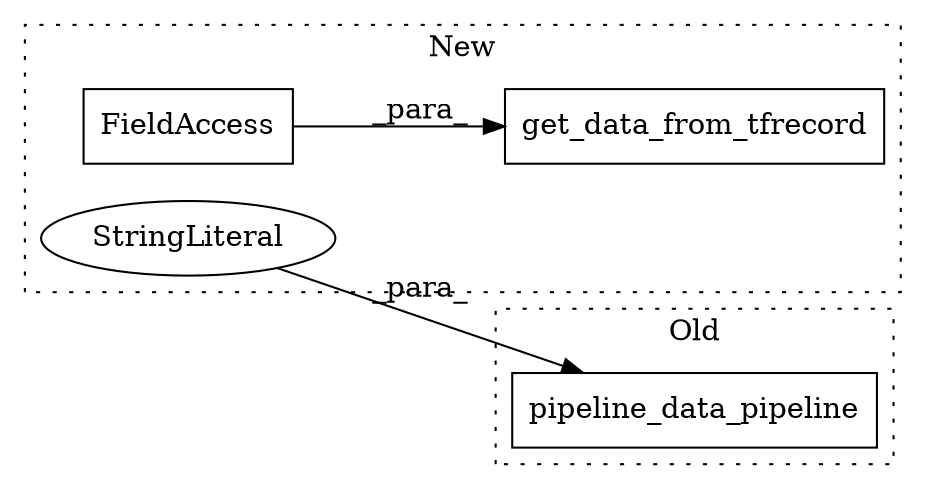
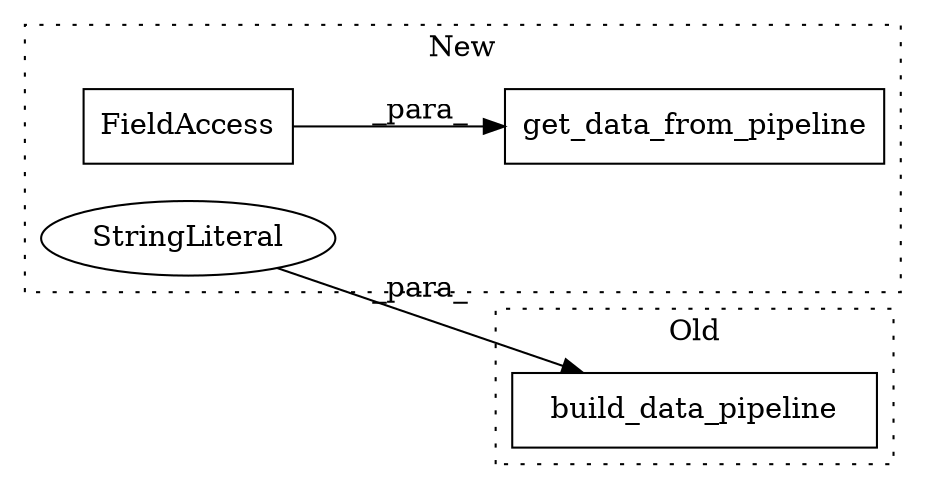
node "get_data_from_tfrecord": label "get_data_from_tfrecord" -> "get_data_from_pipeline"
node "pipeline_data_pipeline": label "pipeline_data_pipeline" -> "build_data_pipeline"
